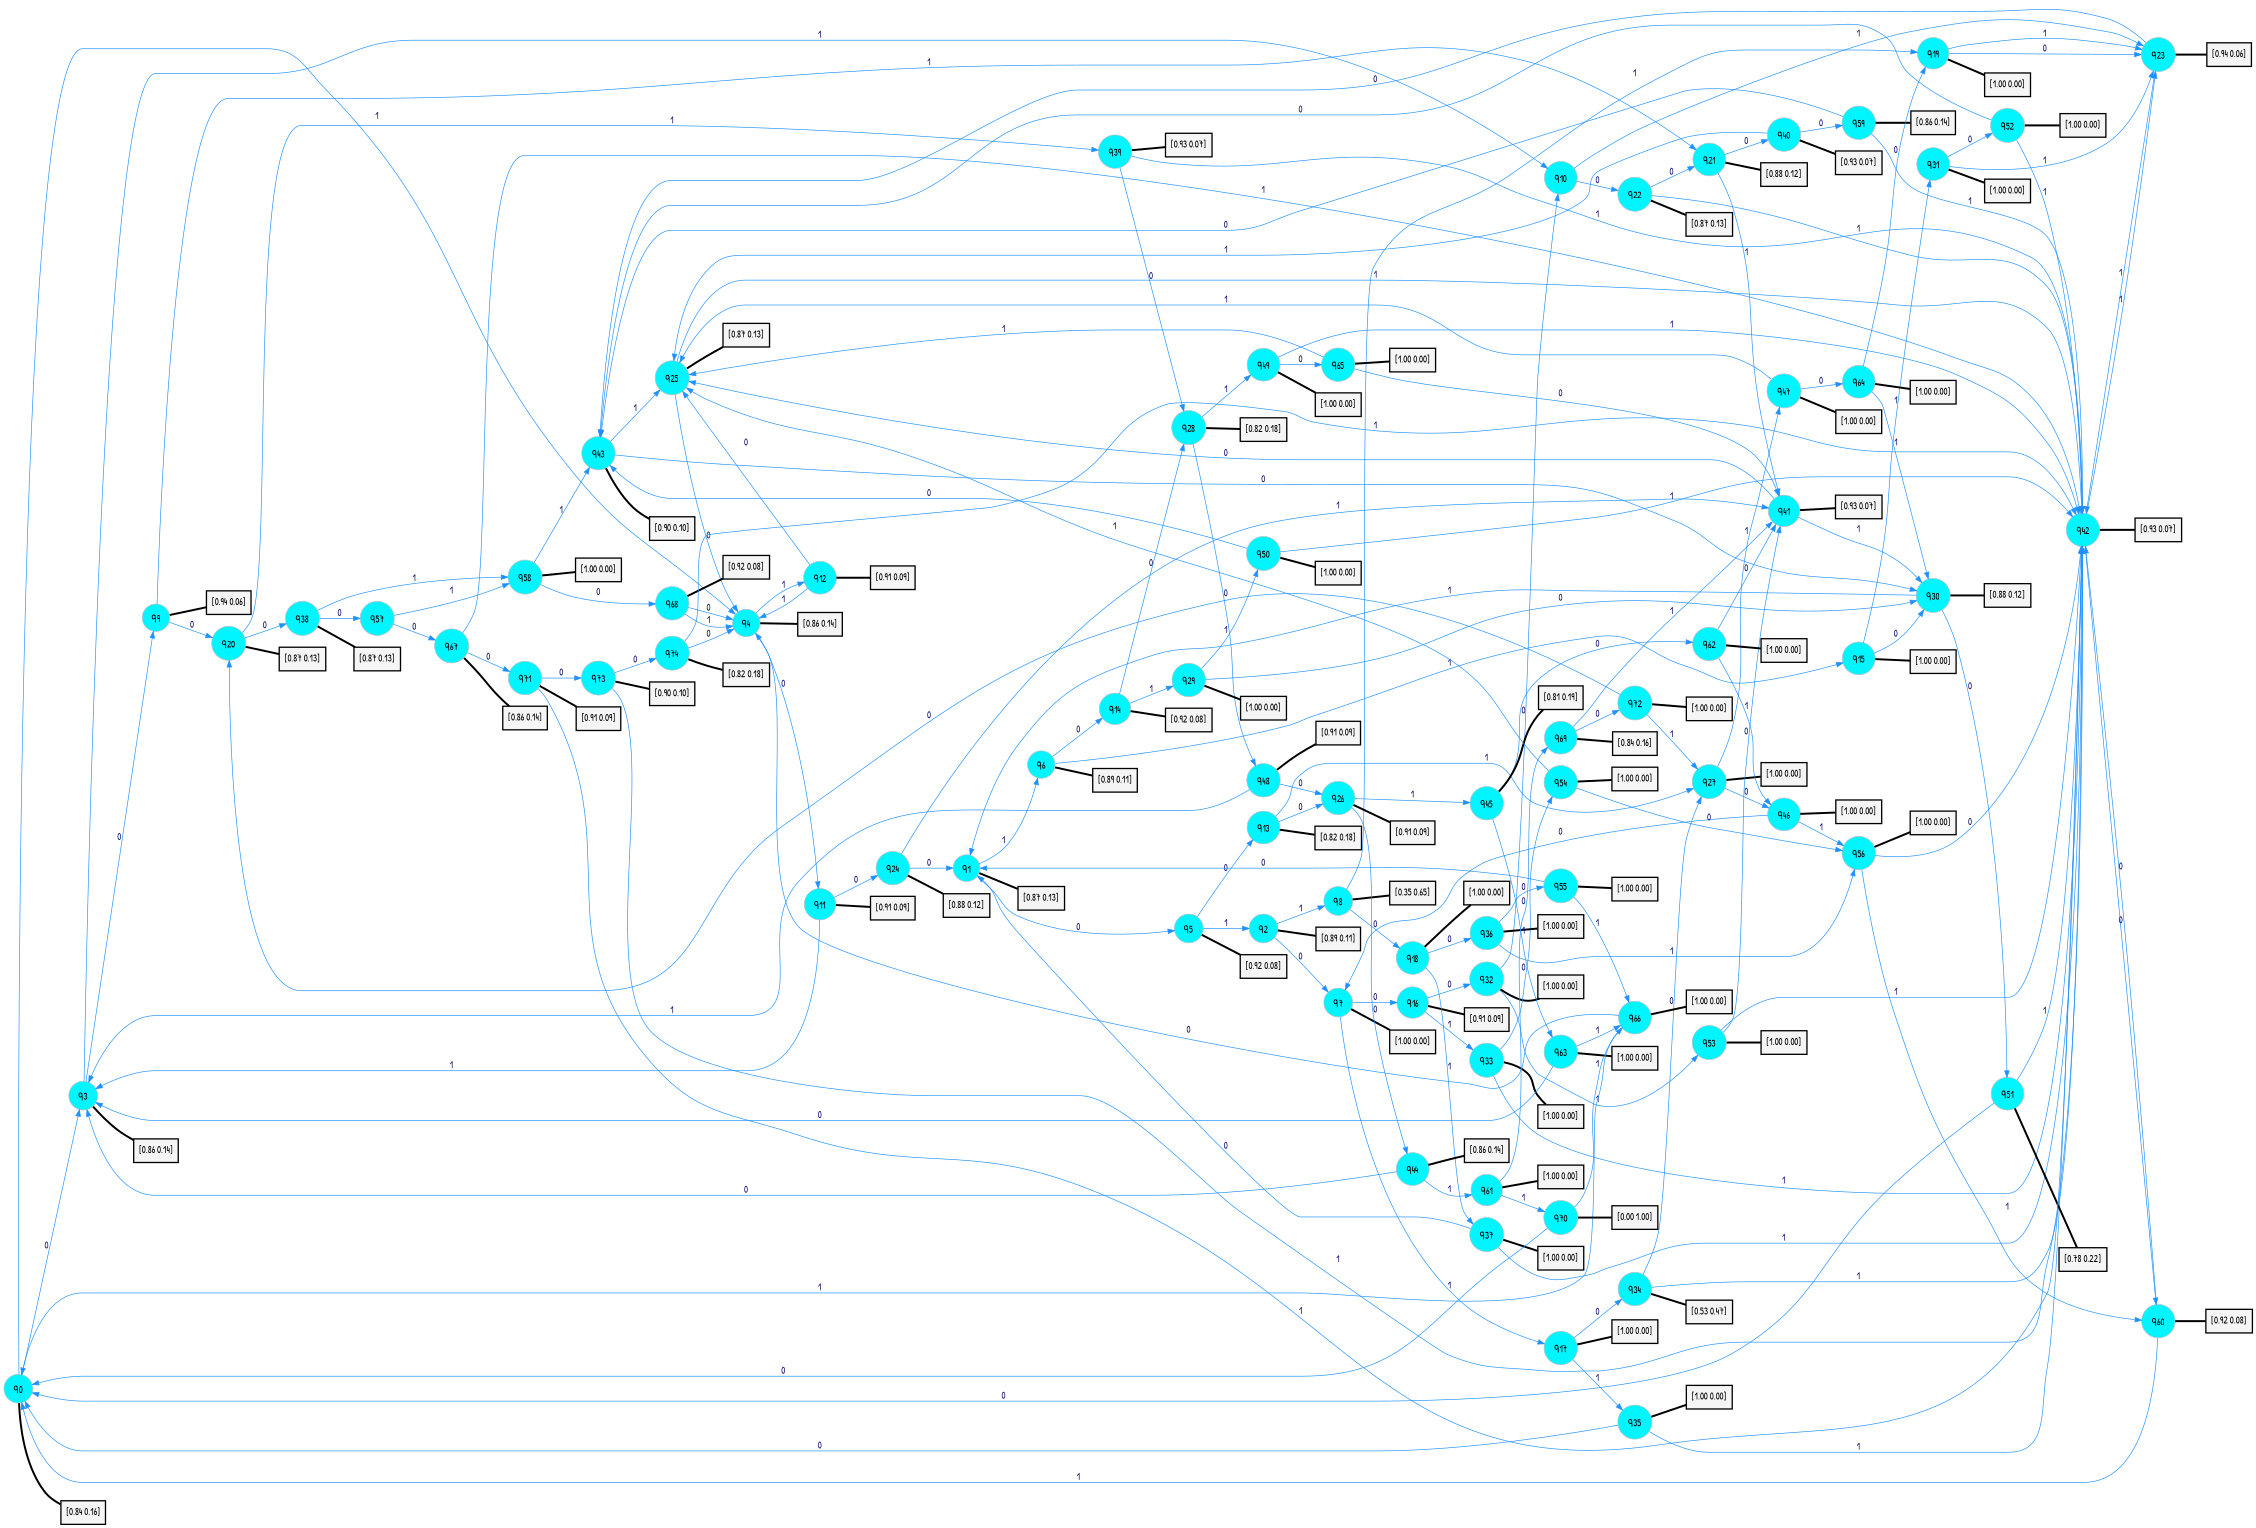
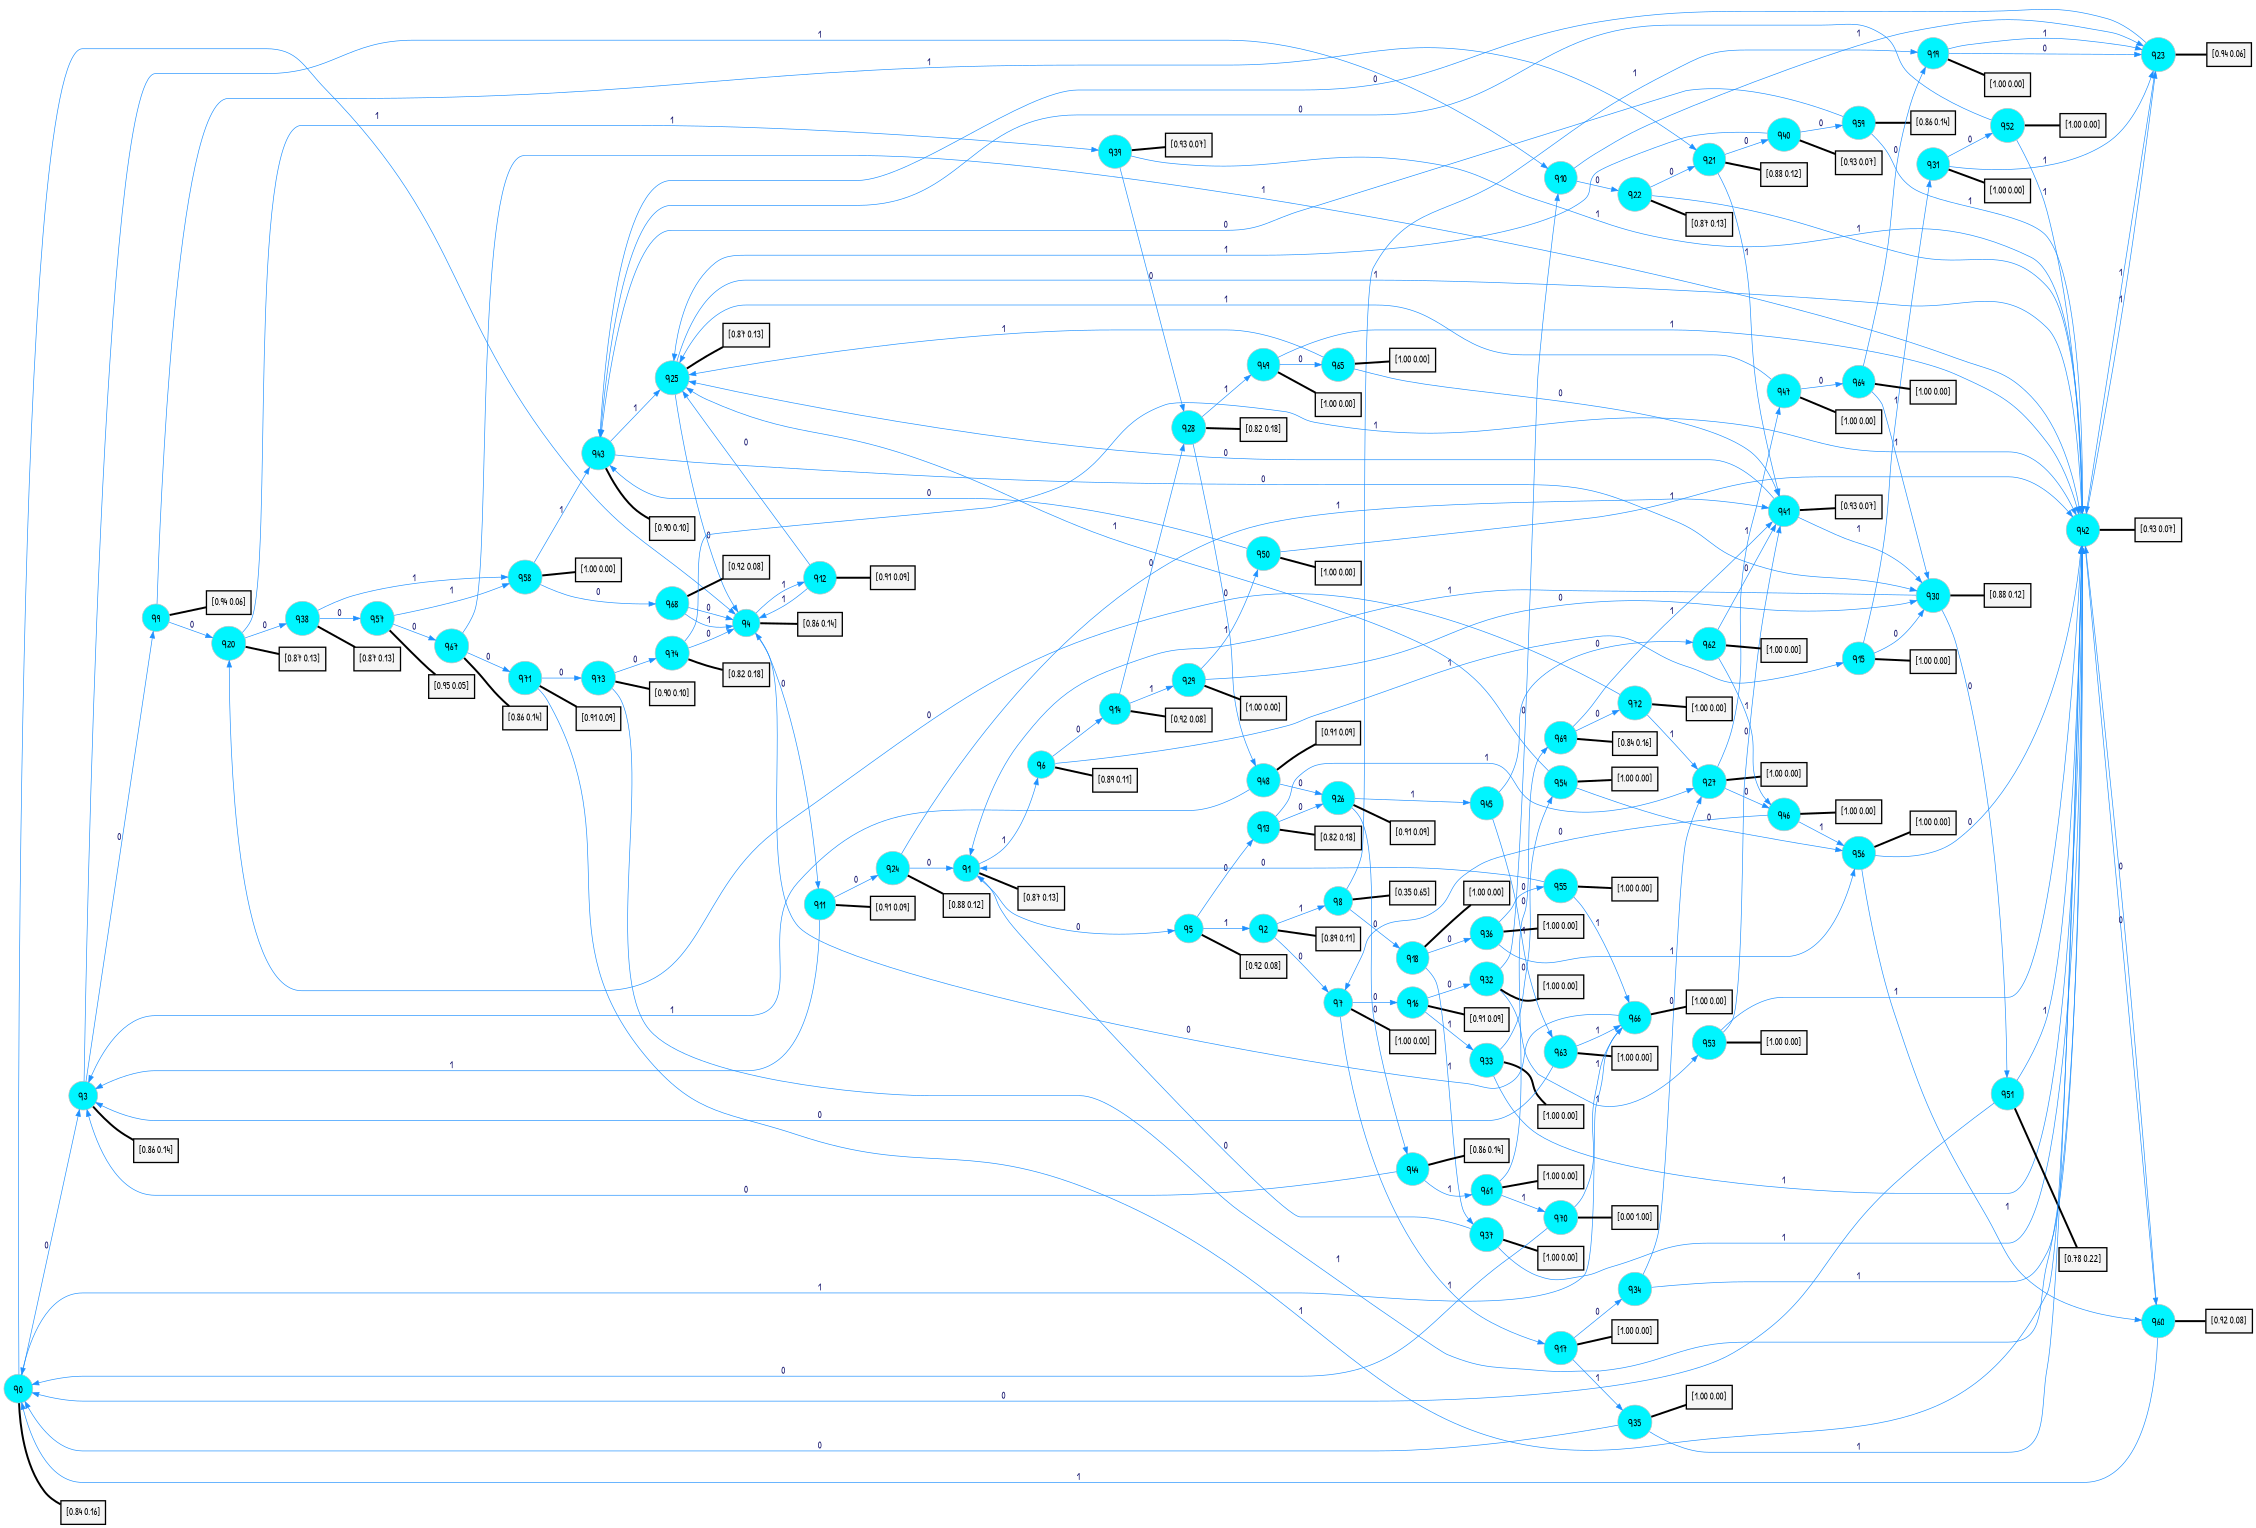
node "[0.95 0.05]": added
node "[0.81 0.19]": removed
node "[0.53 0.47]": removed
